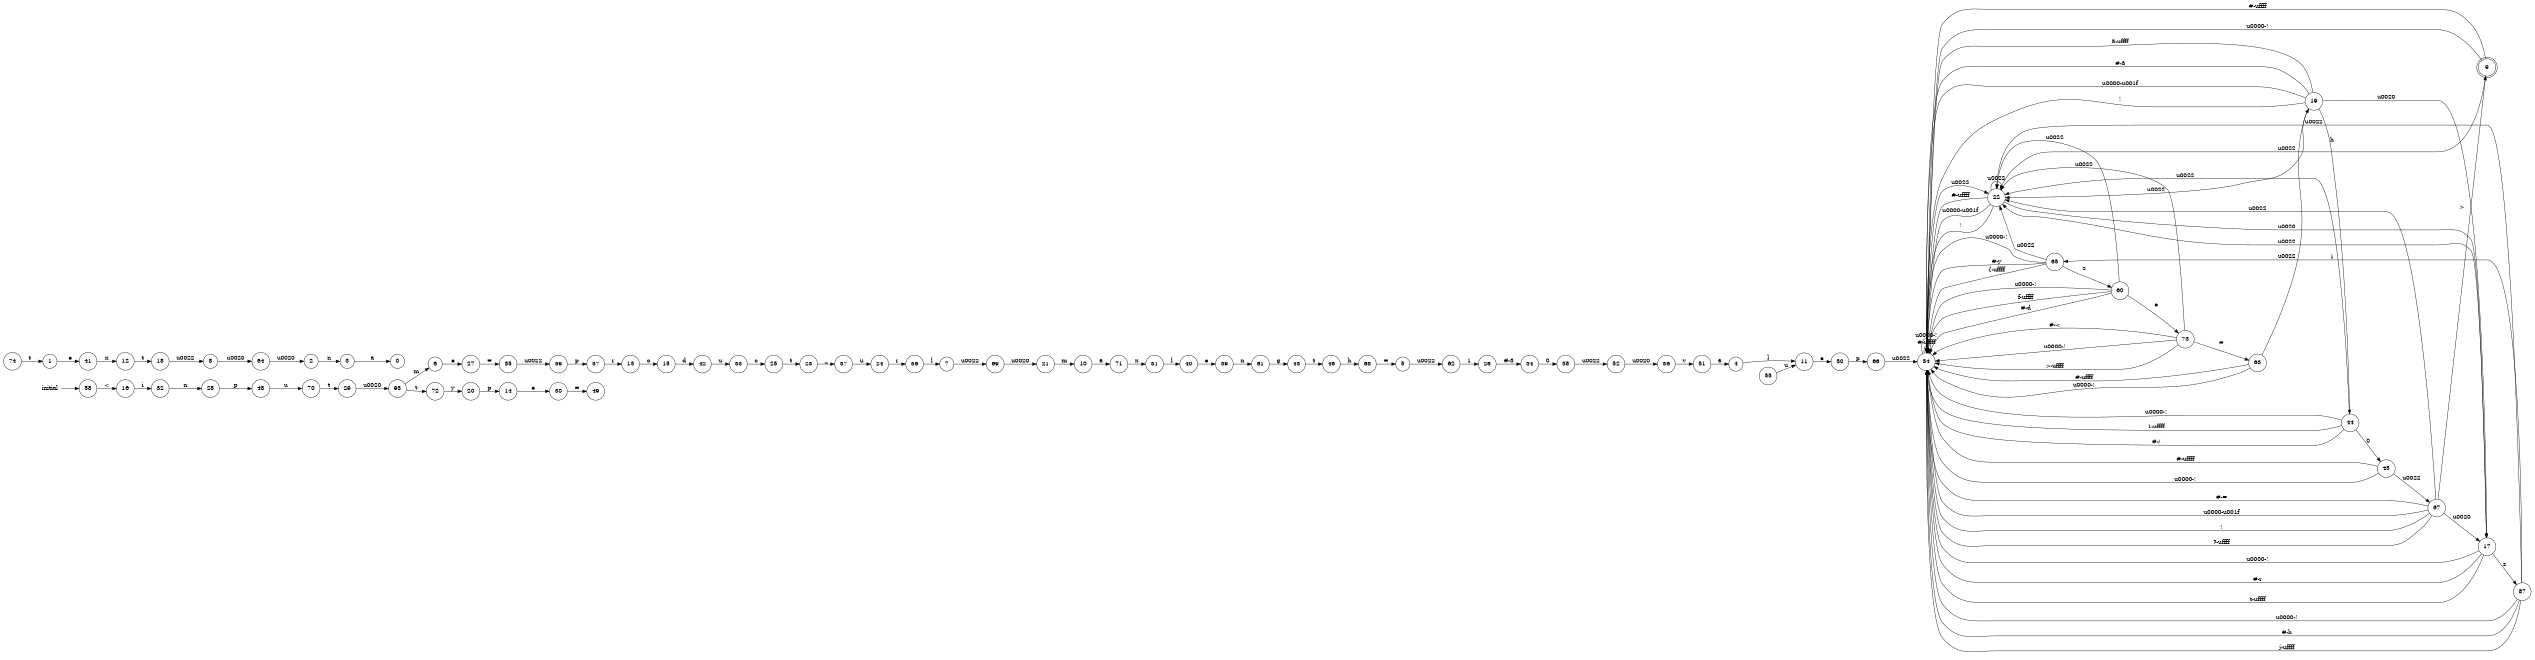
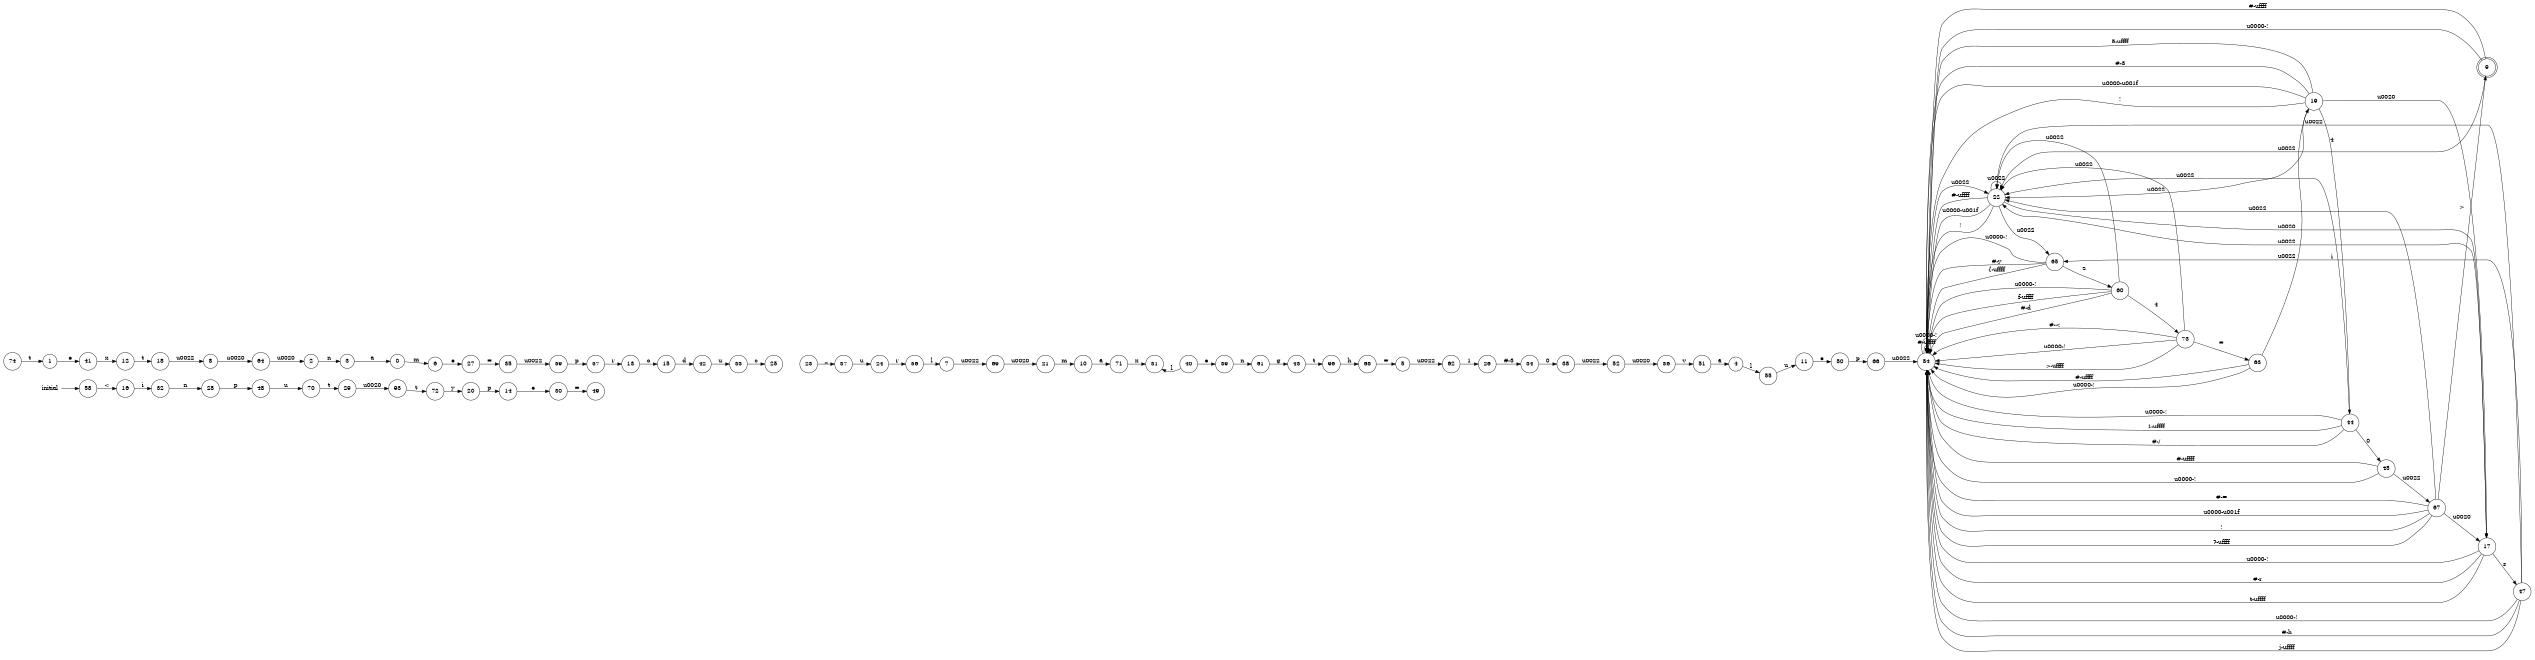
edge "19" -> "44": label "h" -> "4"
edge "65" -> "22": reversed
edge "60" -> "73": label "e" -> "4"
edge "4" -> "11": now "4" -> "55"
edge "25" -> "23": removed, label "t"
edge "31" -> "40": reversed
node "46": label "46" -> "96"
edge "93" -> "6": now "0" -> "6"
node "87": label "87" -> "47"
